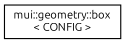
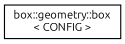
node "mui::geometry::box < CONFIG >": label "mui::geometry::box < CONFIG >" -> "box::geometry::box < CONFIG >"
